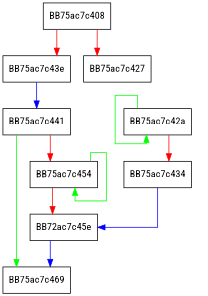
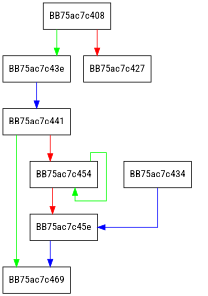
edge "BB75ac7c408" -> "BB75ac7c43e": color red -> green
node "BB75ac7c42a": removed
node "BB72ac7c45e": label "BB72ac7c45e" -> "BB75ac7c45e"
